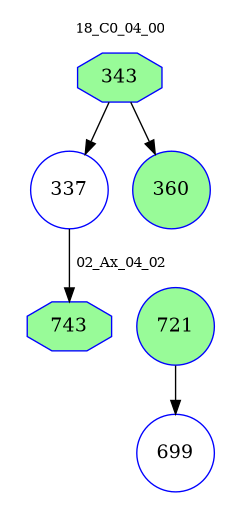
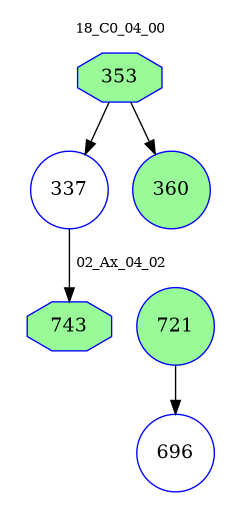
node "343": label "343" -> "353"
node "699": label "699" -> "696"
